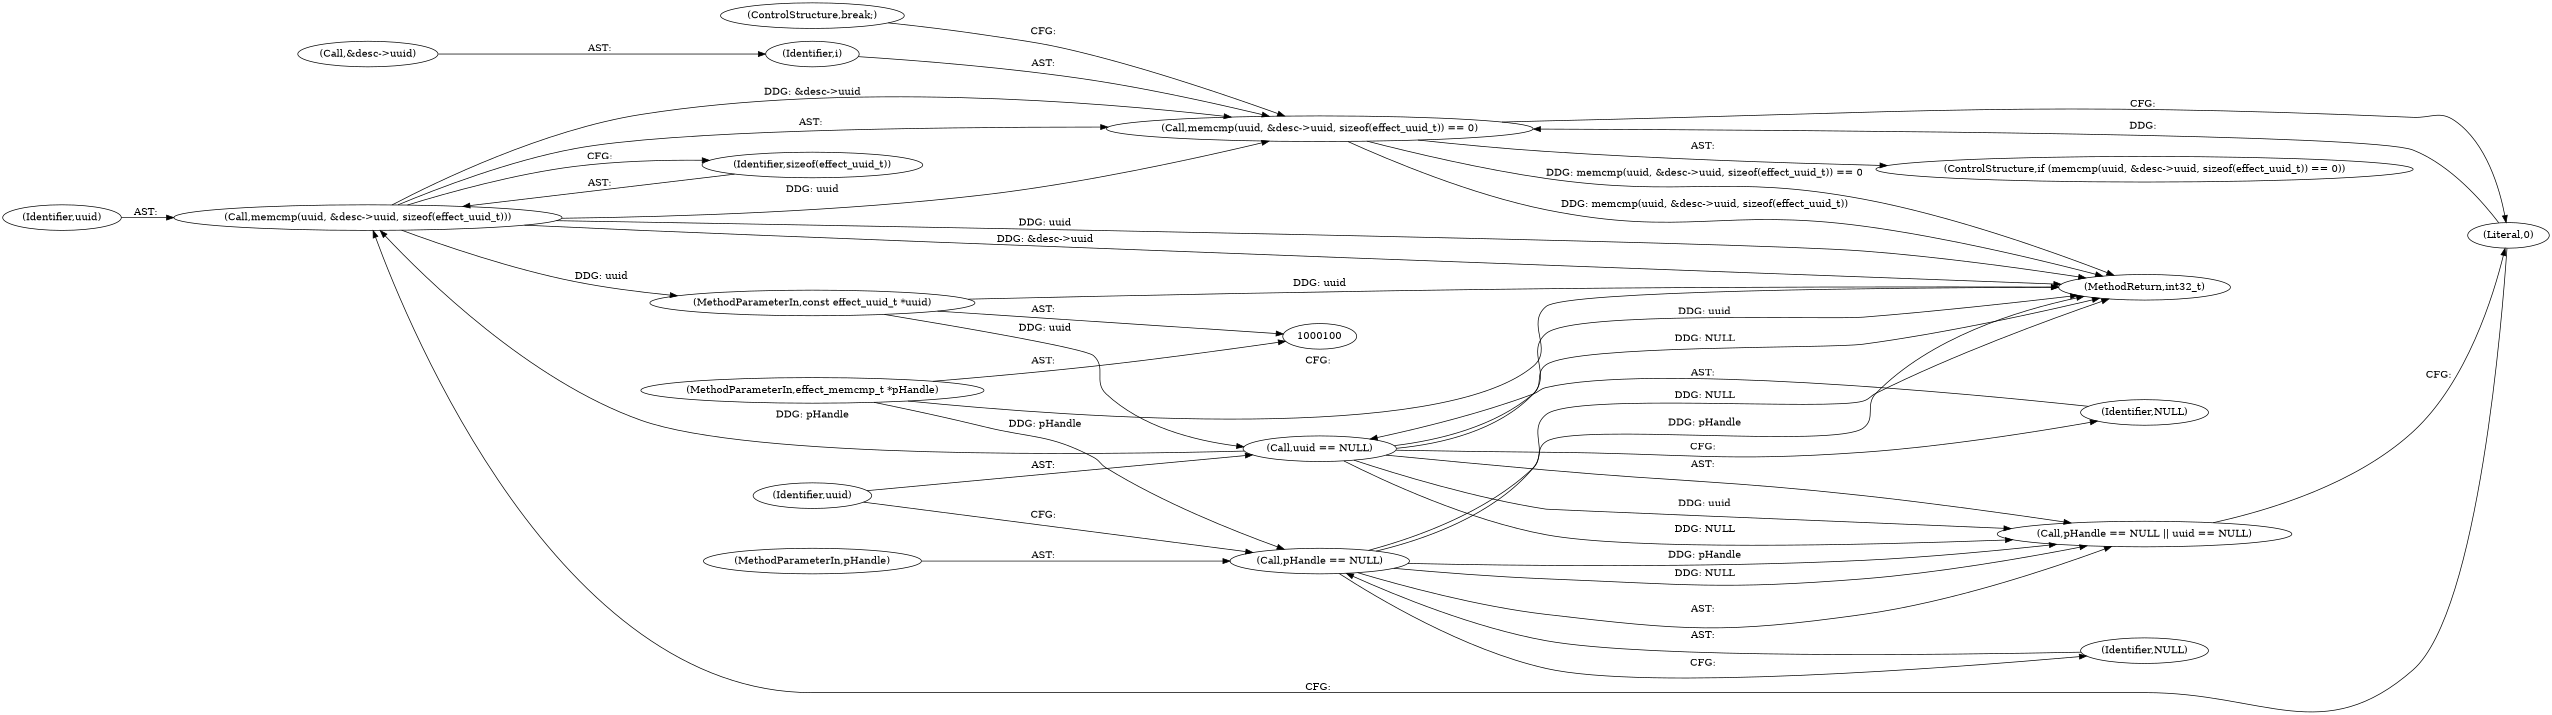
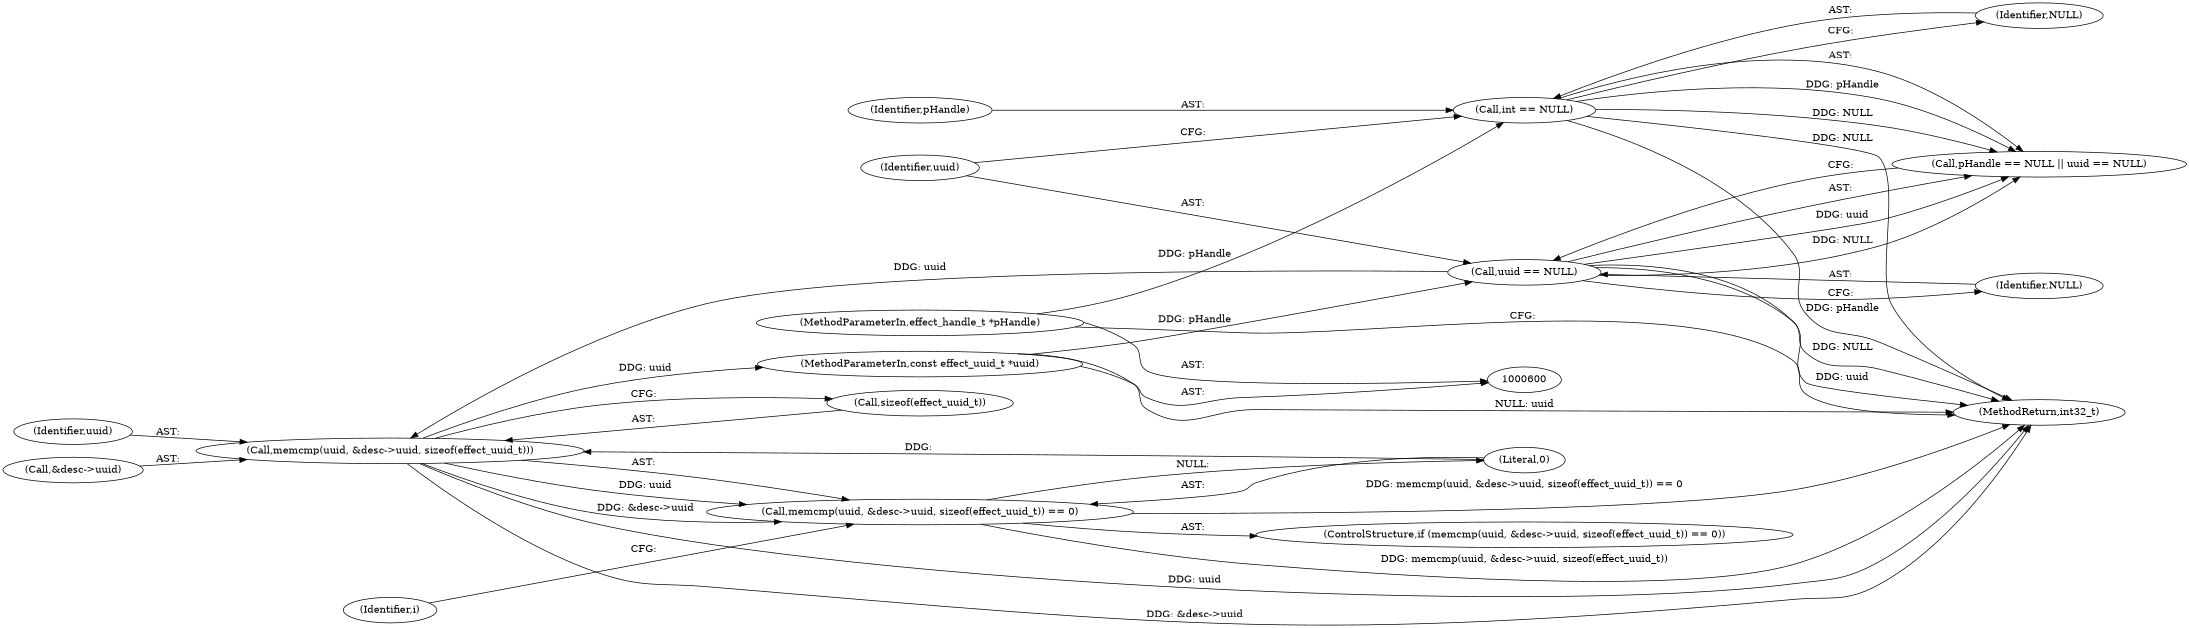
node "(ControlStructure,break;)": removed
edge "(Call,&desc->uuid)" -> "(Identifier,i)": now "(Call,&desc->uuid)" -> "(Call,memcmp(uuid, &desc->uuid, sizeof(effect_uuid_t)))"
edge "(Identifier,i)" -> "(Call,memcmp(uuid, &desc->uuid, sizeof(effect_uuid_t)) == 0)": label "AST: " -> "CFG: "
edge "(Call,memcmp(uuid, &desc->uuid, sizeof(effect_uuid_t)) == 0)" -> "(Literal,0)": label "CFG: " -> "NULL: "
edge "(Literal,0)" -> "(Call,memcmp(uuid, &desc->uuid, sizeof(effect_uuid_t)) == 0)": label "DDG: " -> "AST: "
node "(Identifier,sizeof(effect_uuid_t))": label "(Identifier,sizeof(effect_uuid_t))" -> "(Call,sizeof(effect_uuid_t))"
edge "(MethodParameterIn,const effect_uuid_t *uuid)" -> "(MethodReturn,int32_t)": label "DDG: uuid" -> "NULL: uuid"
edge "(MethodParameterIn,const effect_uuid_t *uuid)" -> "(Call,uuid == NULL)": label "DDG: uuid" -> "DDG: pHandle"
node "1000100": label "1000100" -> "1000600"
node "(MethodParameterIn,effect_memcmp_t *pHandle)": label "(MethodParameterIn,effect_memcmp_t *pHandle)" -> "(MethodParameterIn,effect_handle_t *pHandle)"
edge "(Call,uuid == NULL)" -> "(Call,memcmp(uuid, &desc->uuid, sizeof(effect_uuid_t)))": label "DDG: pHandle" -> "DDG: uuid"
edge "(Call,pHandle == NULL || uuid == NULL)" -> "(Literal,0)": now "(Call,pHandle == NULL || uuid == NULL)" -> "(Call,uuid == NULL)"
node "(MethodParameterIn,pHandle)": label "(MethodParameterIn,pHandle)" -> "(Identifier,pHandle)"
node "(Call,pHandle == NULL)": label "(Call,pHandle == NULL)" -> "(Call,int == NULL)"
edge "(Literal,0)" -> "(Call,memcmp(uuid, &desc->uuid, sizeof(effect_uuid_t)))": label "CFG: " -> "DDG: "
